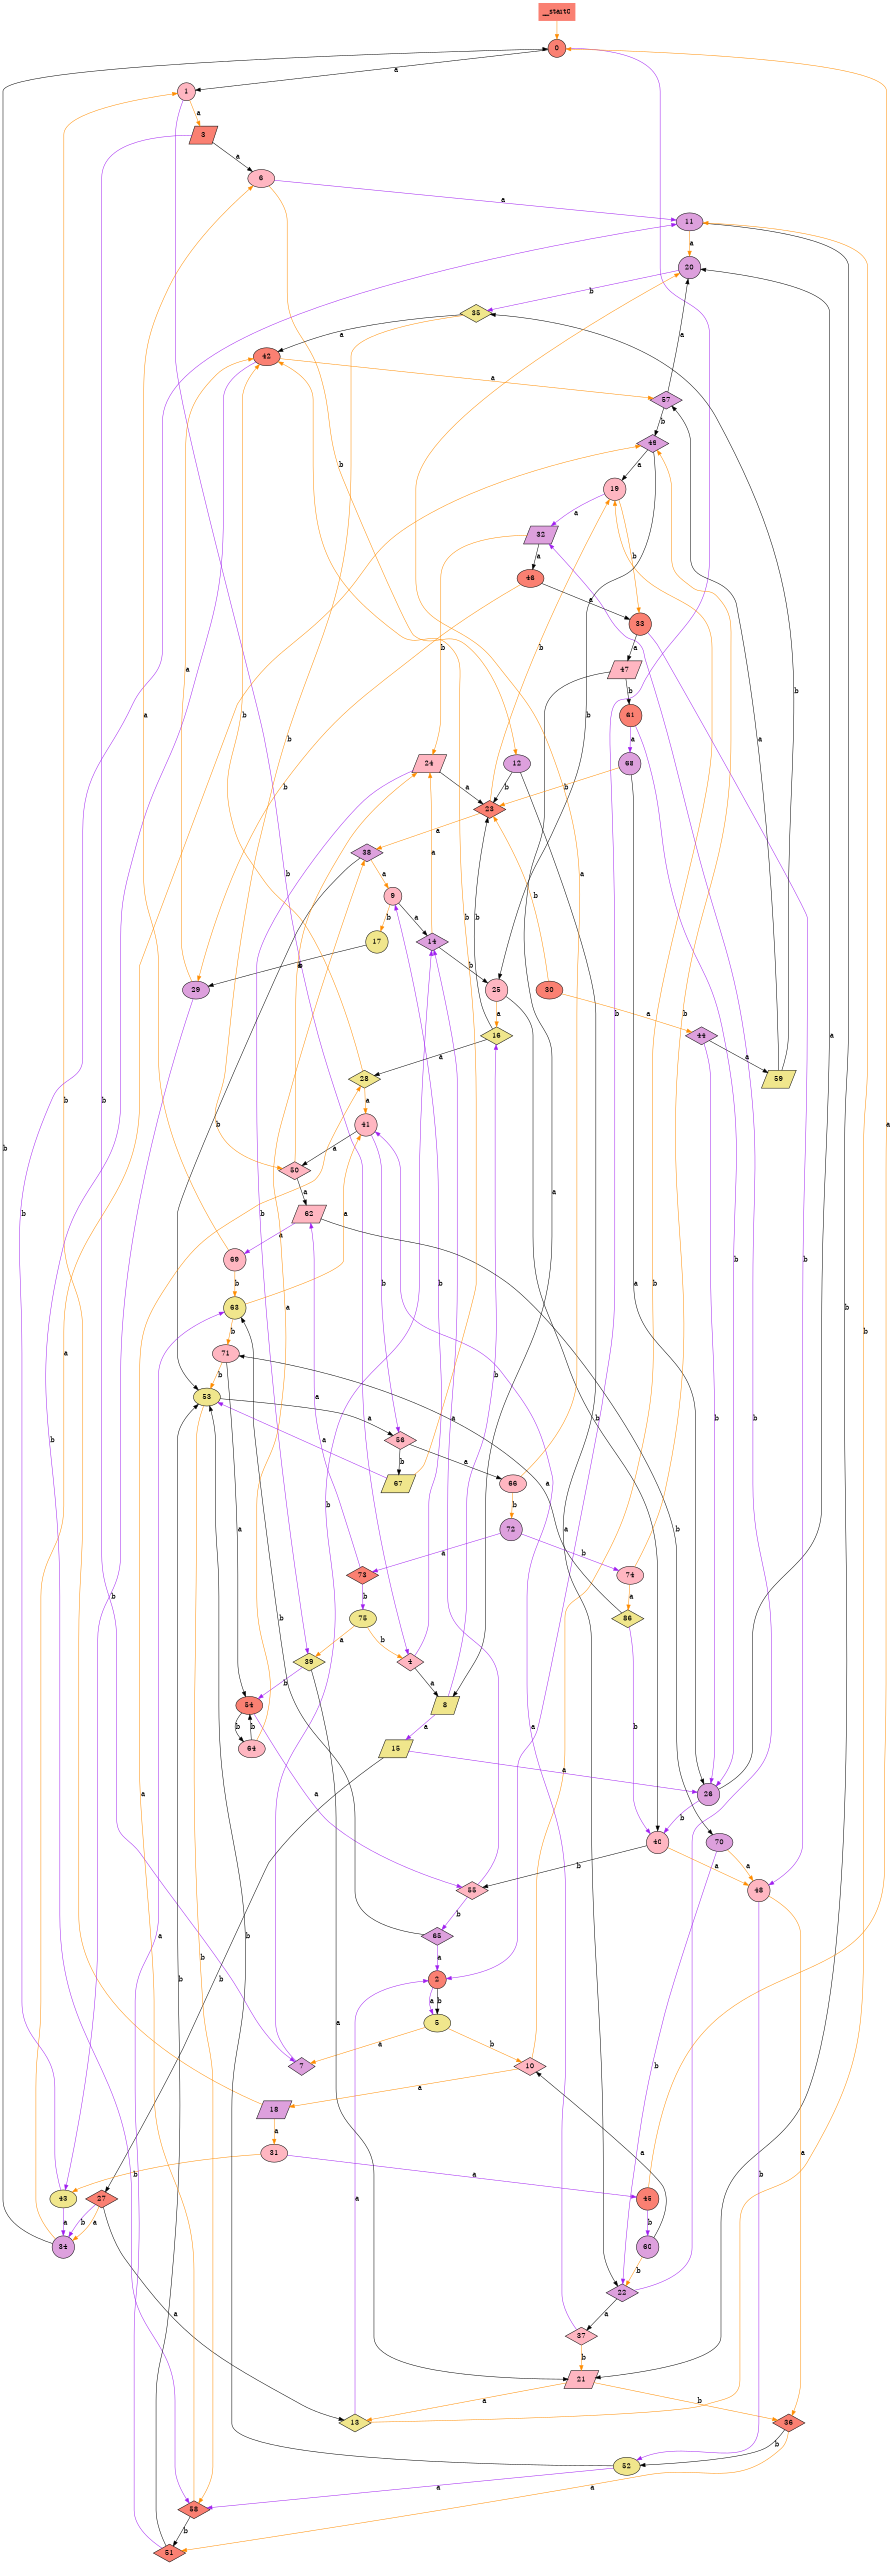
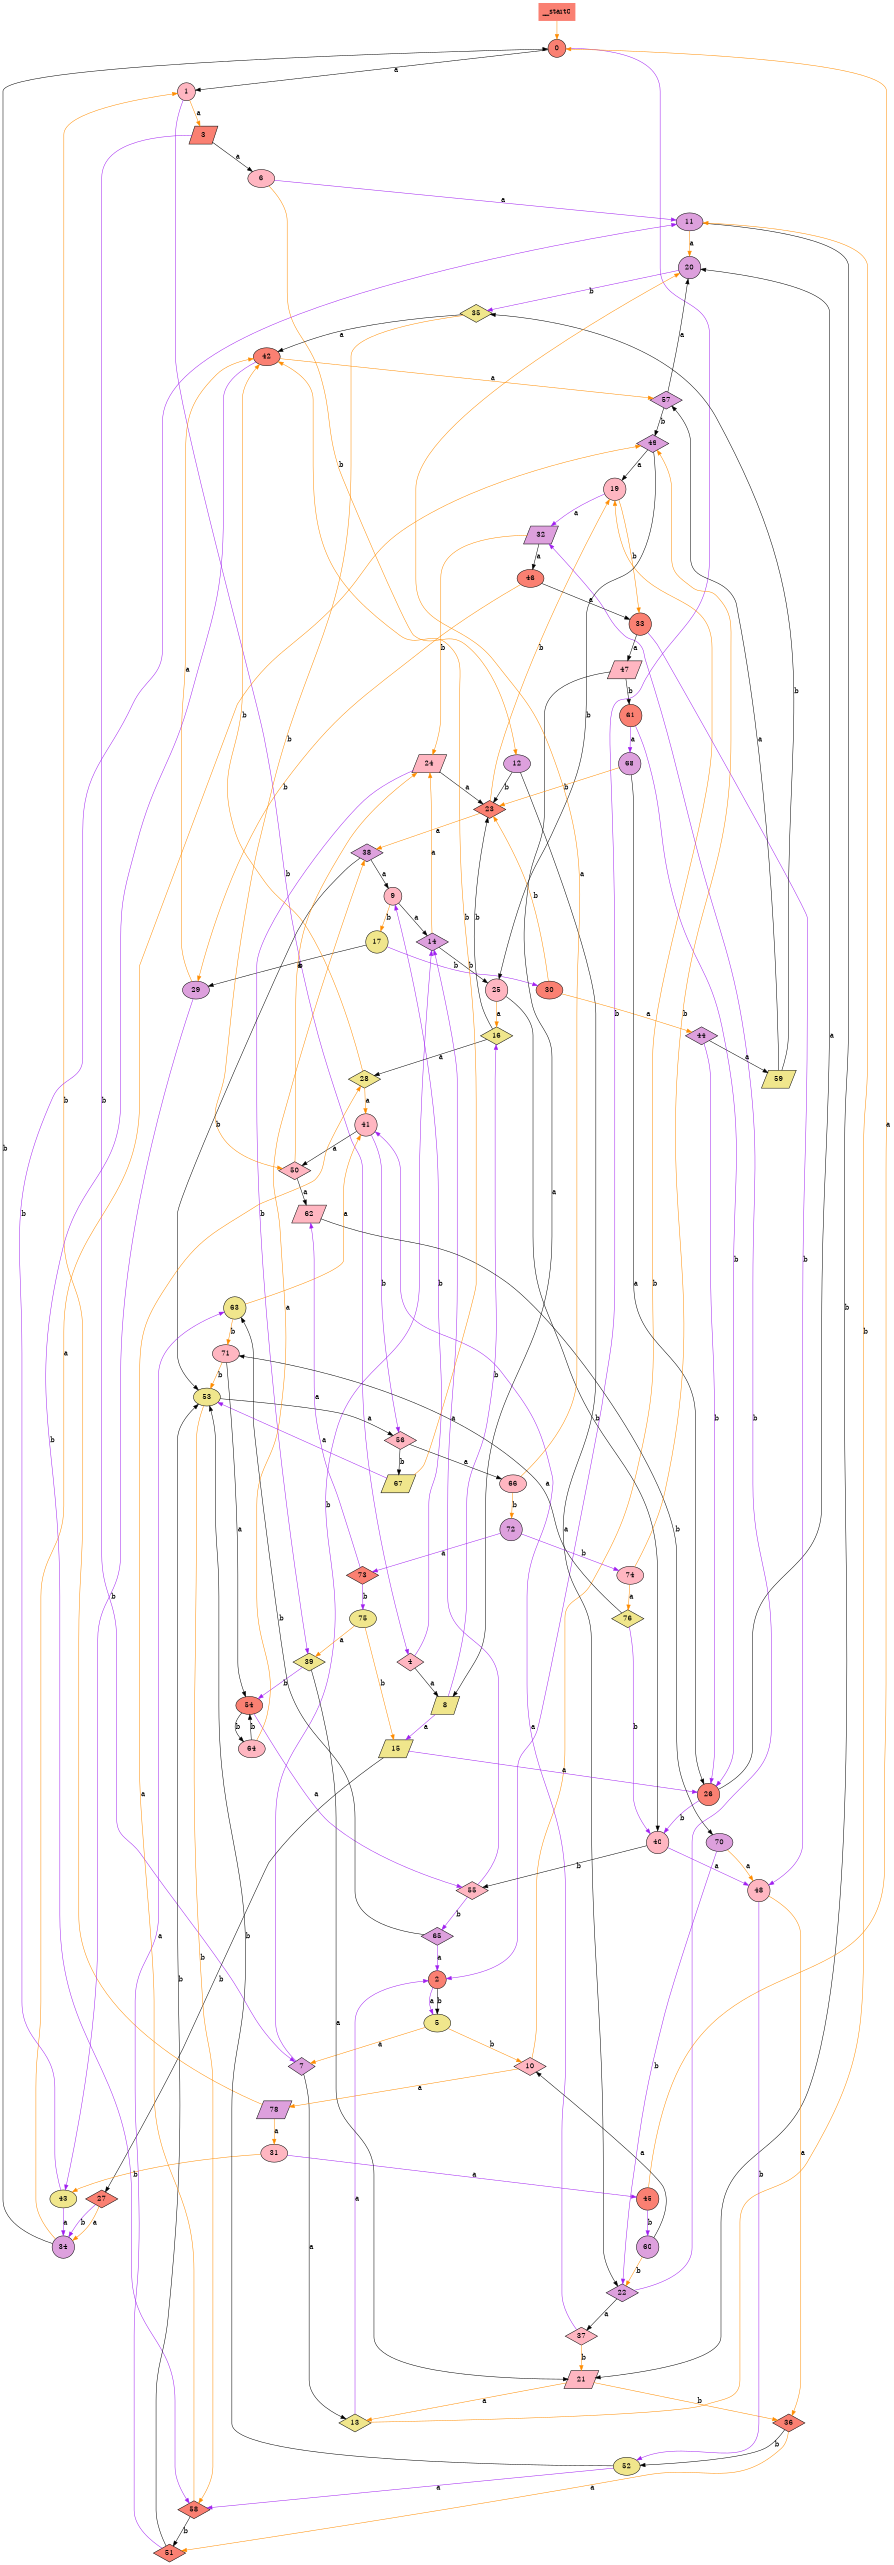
edge "38" -> "9": color darkorange -> black
edge "17" -> "30": added, label "b"
node "69": removed
node "86": label "86" -> "76"
edge "75" -> "4": now "75" -> "15"
node "26": fillcolor plum -> salmon
edge "40" -> "48": color darkorange -> purple
node "18": label "18" -> "78"
edge "27" -> "13": now "7" -> "13"
